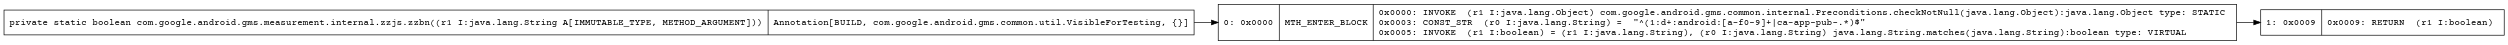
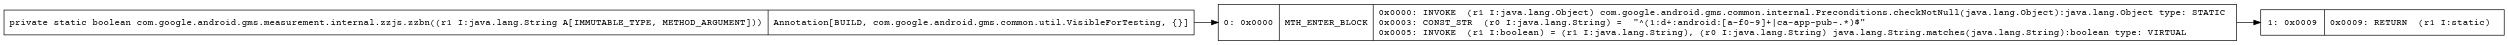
node "1: 0x0009": text "0x0009: RETURN  (r1 I:boolean)" -> "0x0009: RETURN  (r1 I:static)"
